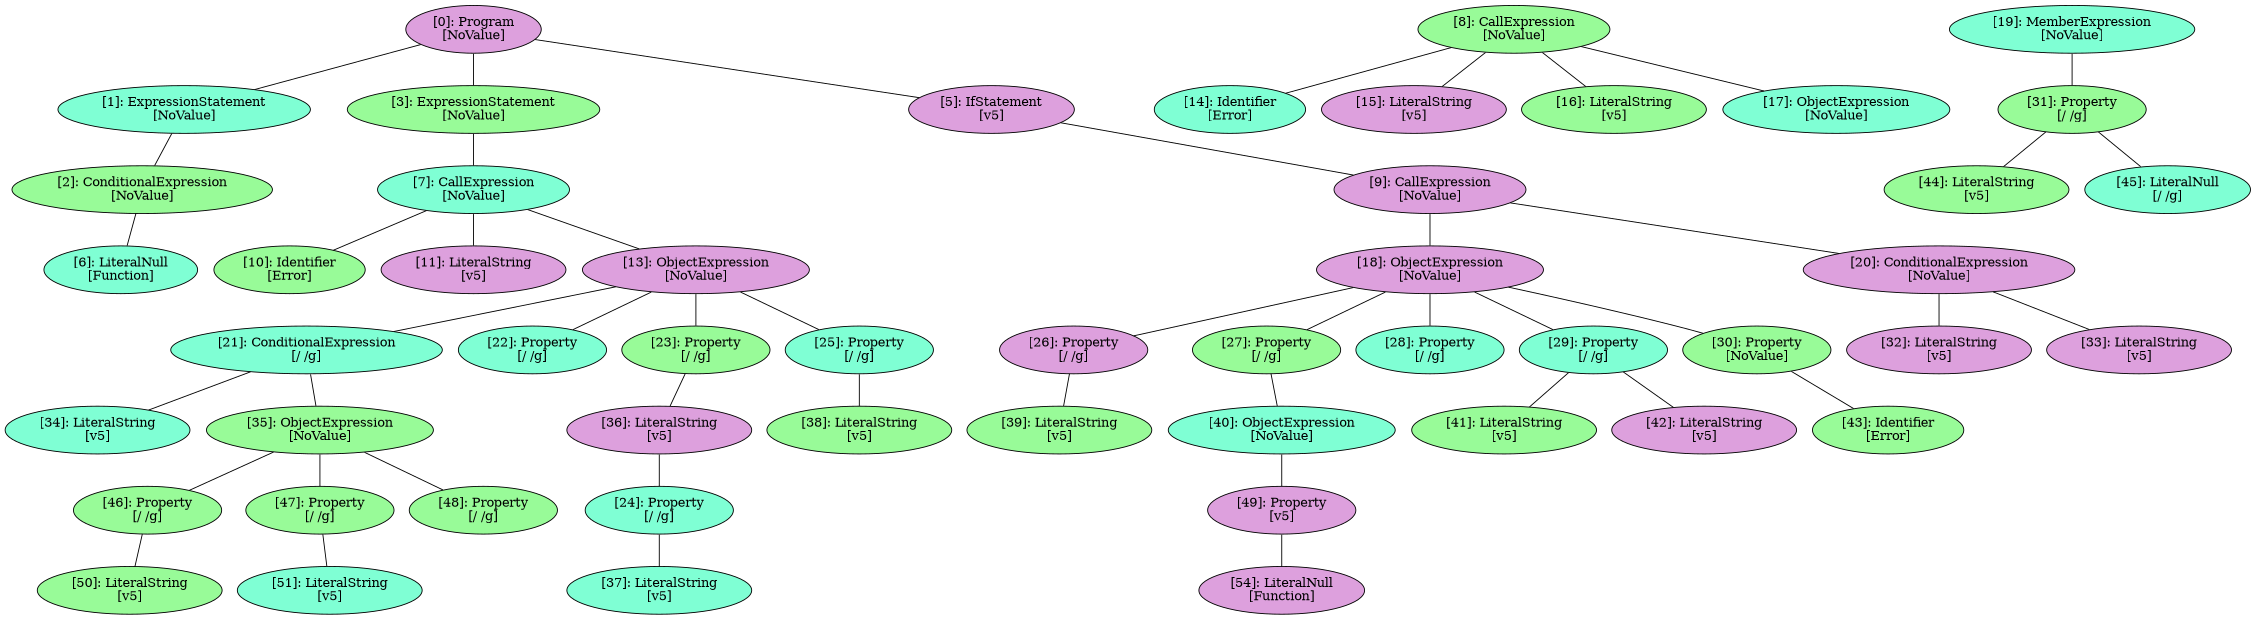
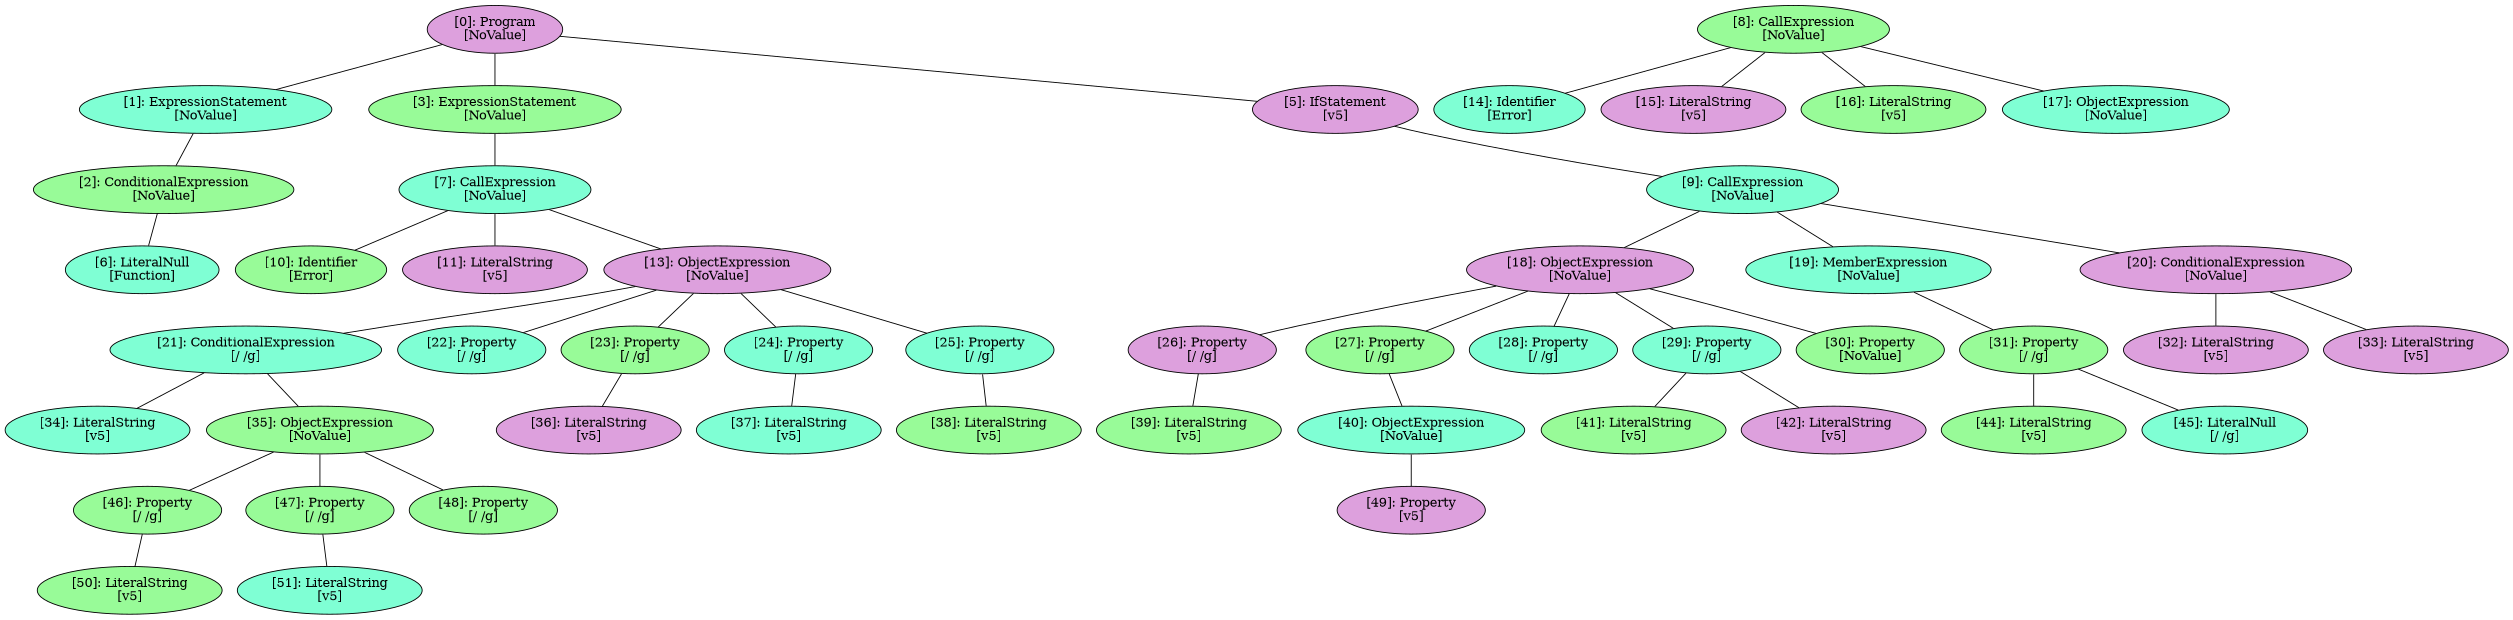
node "[9]: CallExpression [NoValue]": fillcolor plum -> aquamarine
edge "[9]: CallExpression [NoValue]" -- "[19]: MemberExpression [NoValue]": added
node "[43]: Identifier [Error]": removed
edge "[36]: LiteralString [v5]" -- "[24]: Property [/ /g]": now "[13]: ObjectExpression [NoValue]" -- "[24]: Property [/ /g]"
node "[54]: LiteralNull [Function]": removed
